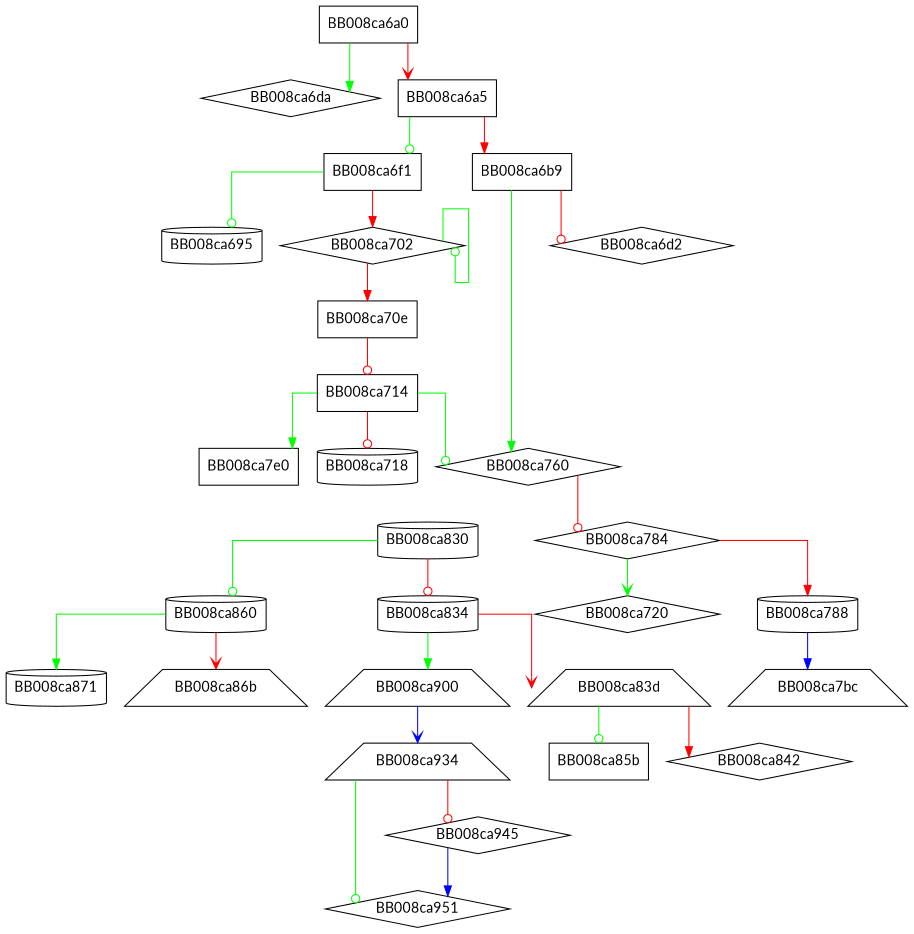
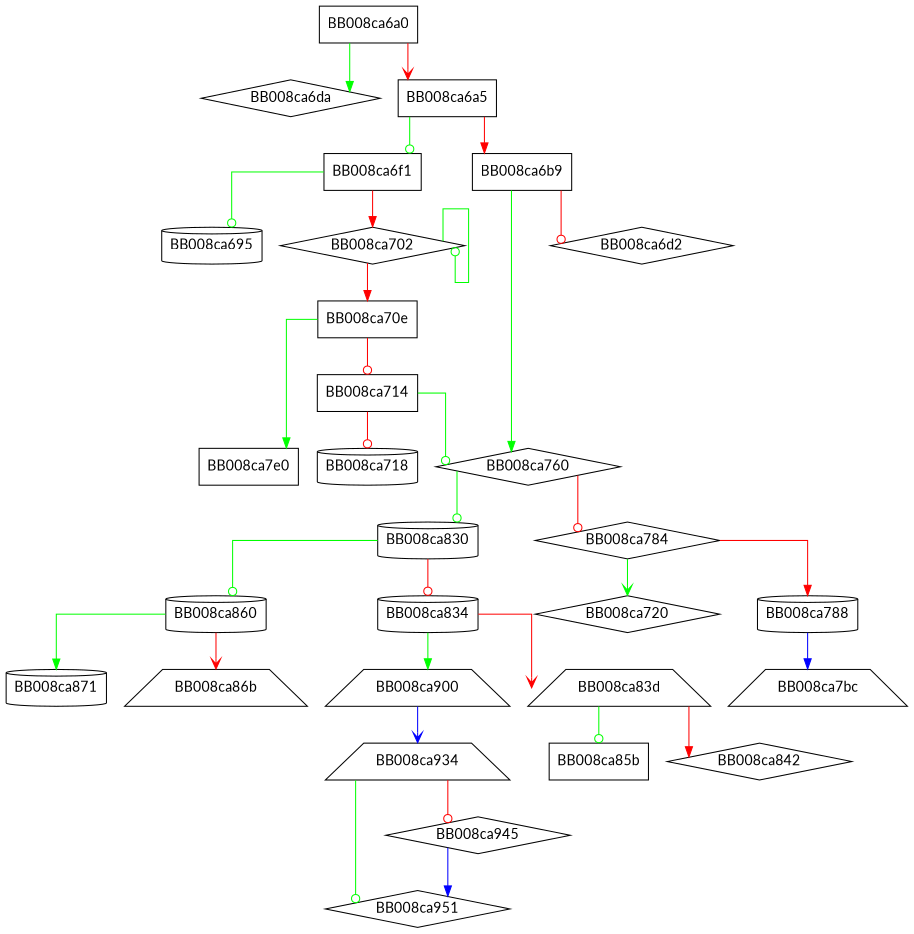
edge "BB008ca714" -> "BB008ca7e0": now "BB008ca70e" -> "BB008ca7e0"
edge "BB008ca760" -> "BB008ca830": added
